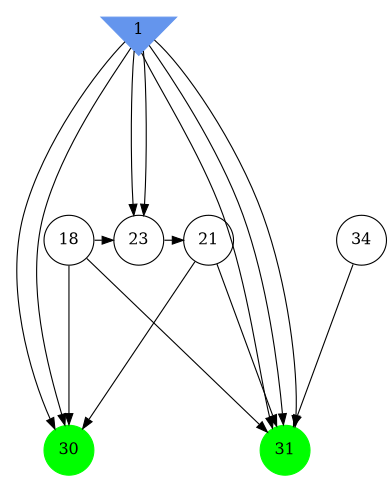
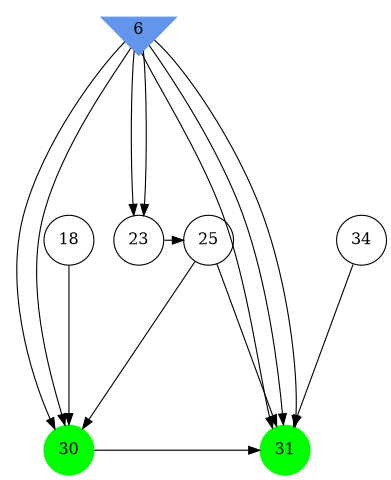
node "1": label "1" -> "6"
edge "18" -> "23": removed
node "21": label "21" -> "25"
edge "18" -> "31": now "30" -> "31"
